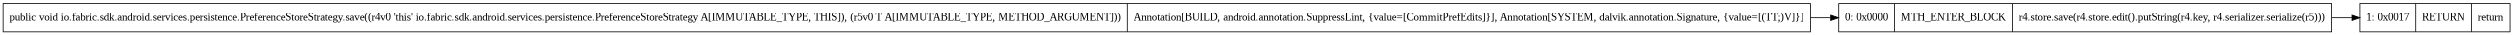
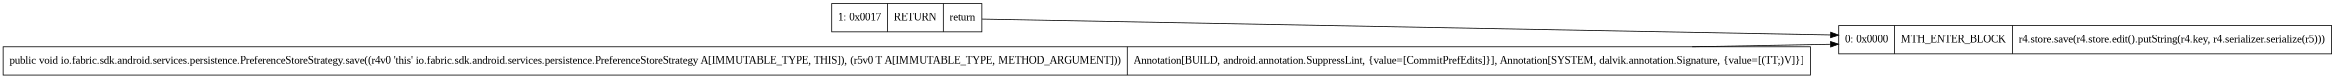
edge "0: 0x0000" -> "1: 0x0017": reversed
